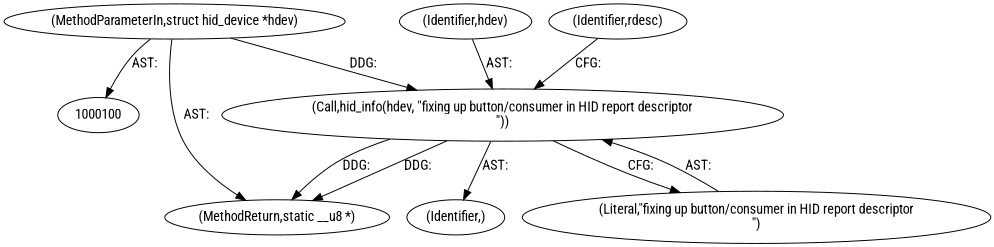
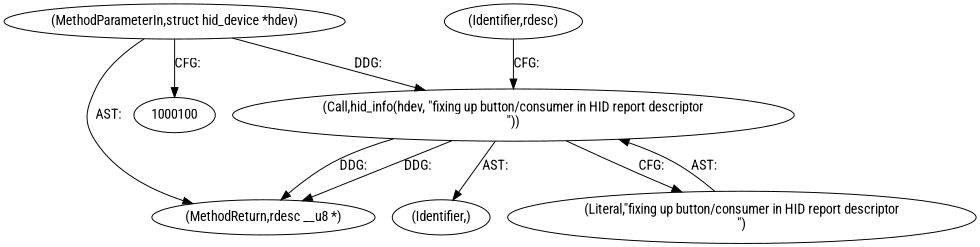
node "(Identifier,hdev)": removed
edge "(MethodParameterIn,struct hid_device *hdev)" -> "1000100": label "AST: " -> "CFG: "
node "(MethodReturn,static __u8 *)": label "(MethodReturn,static __u8 *)" -> "(MethodReturn,rdesc __u8 *)"
